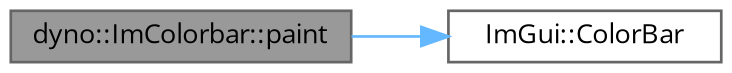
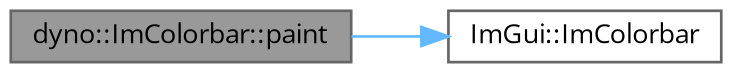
node "ImGui::ColorBar": label "ImGui::ColorBar" -> "ImGui::ImColorbar"
